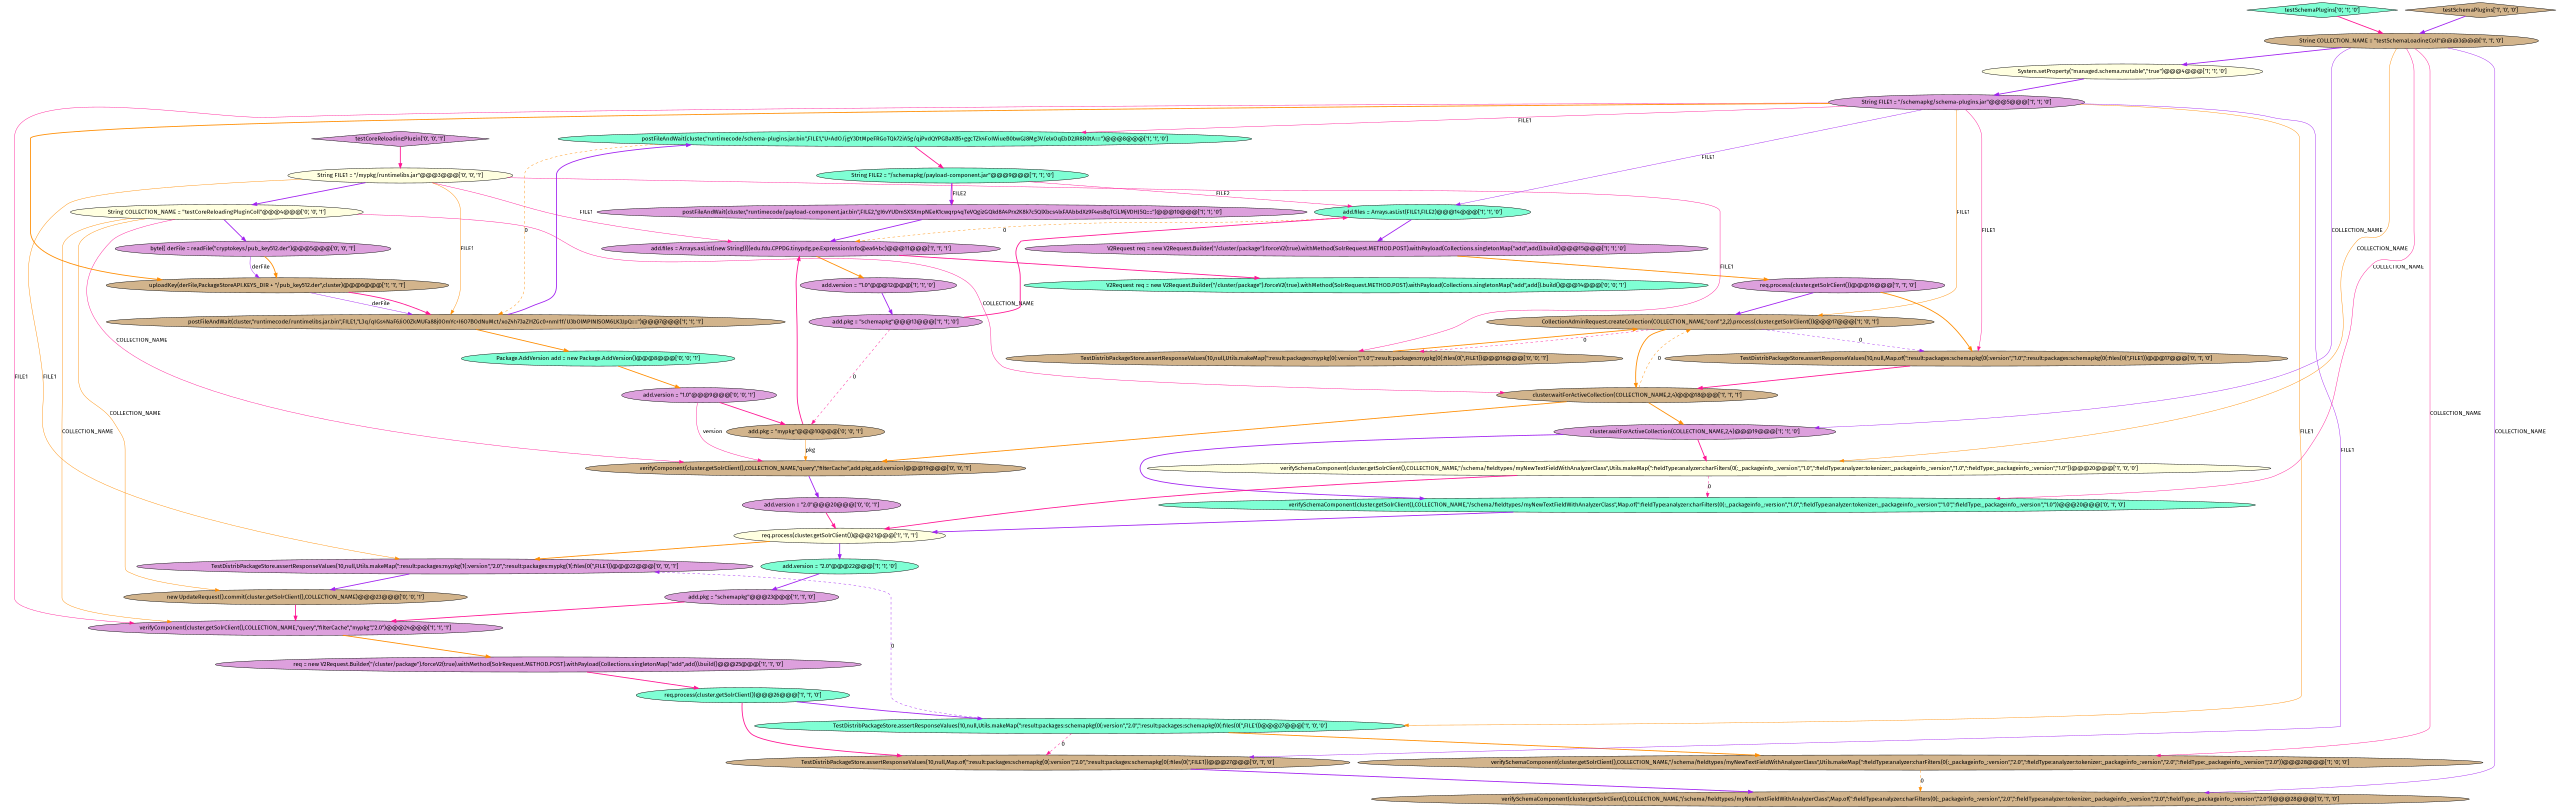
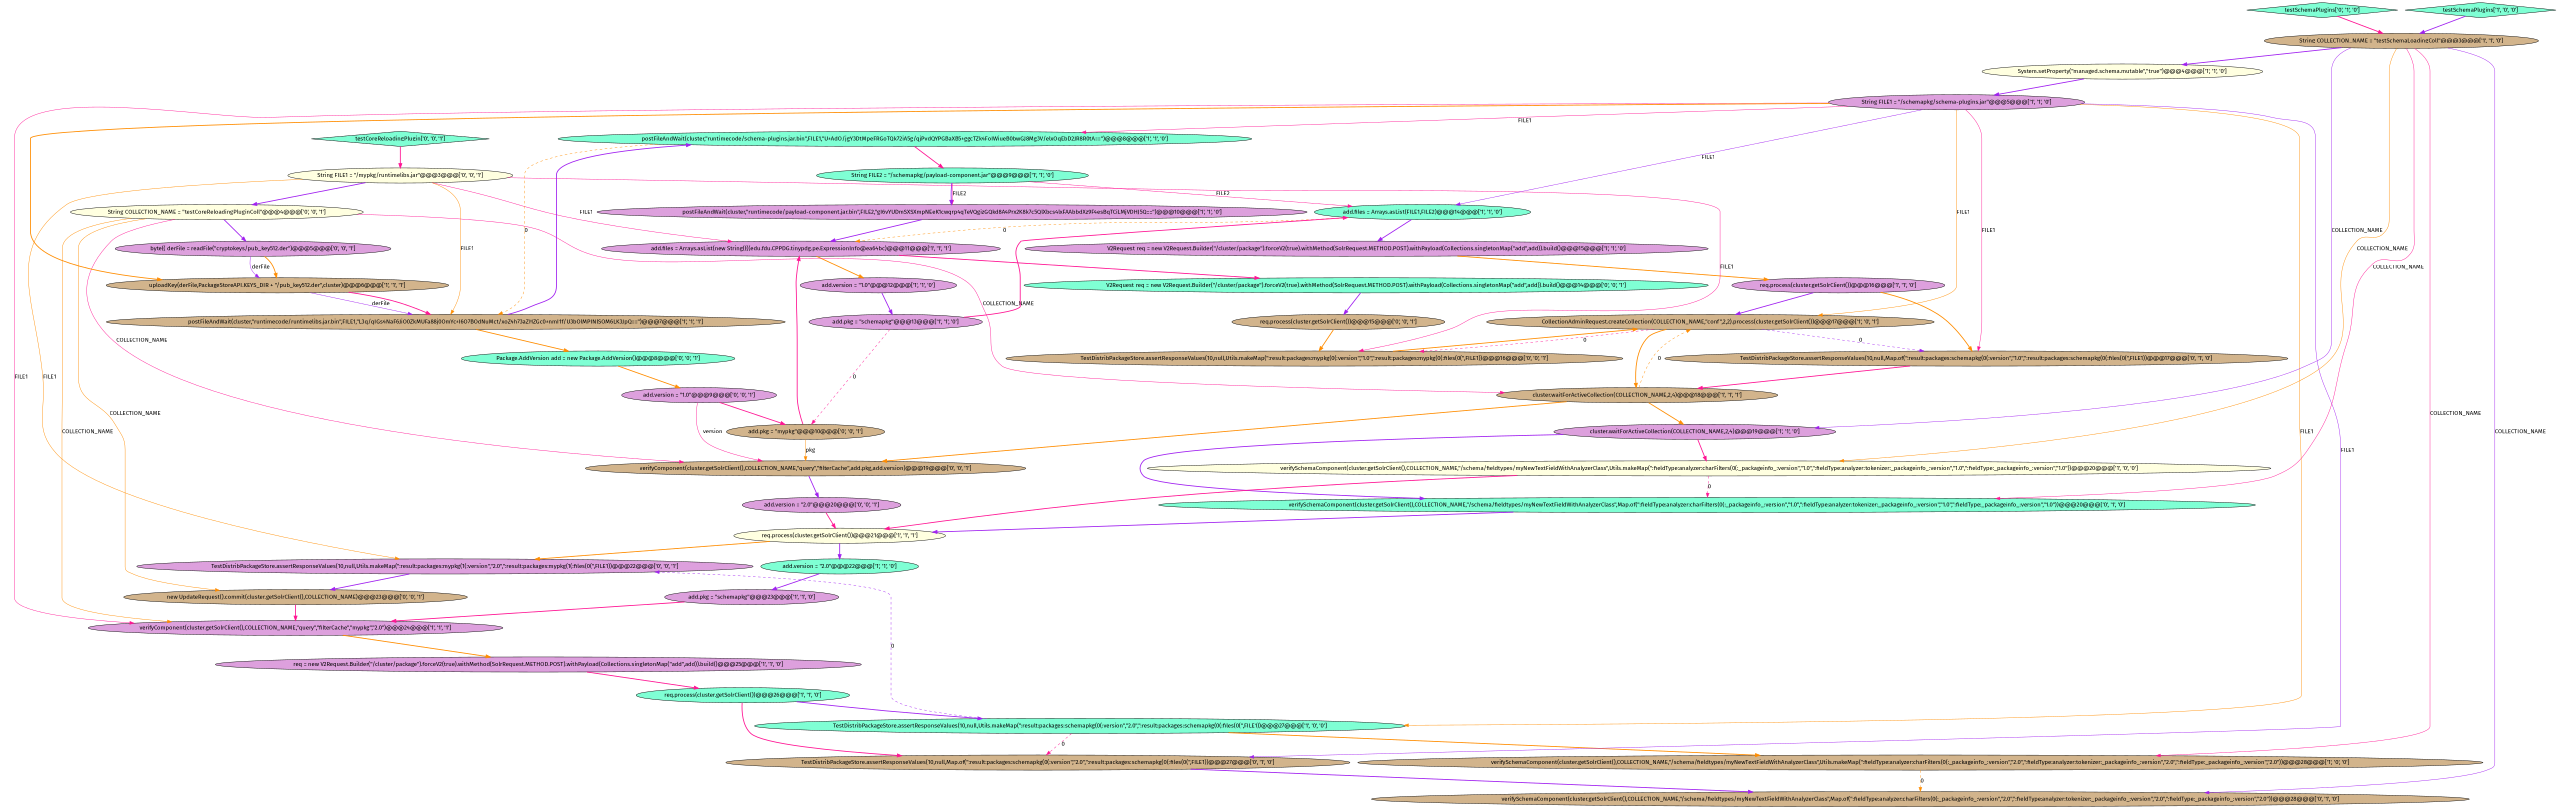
node "testSchemaPlugins['1', '0', '0']": fillcolor tan -> aquamarine
node "testCoreReloadingPlugin['0', '0', '1']": fillcolor plum -> aquamarine
node "req.process(cluster.getSolrClient())@@@15@@@['0', '0', '1']": added
